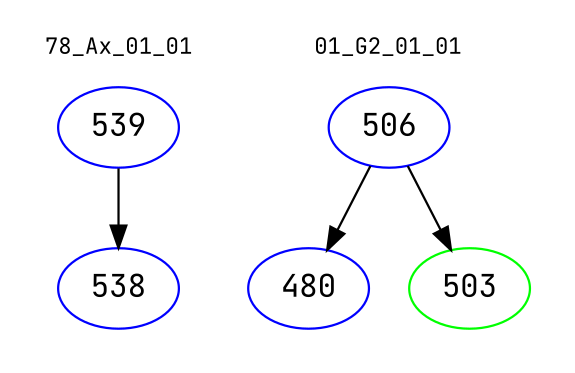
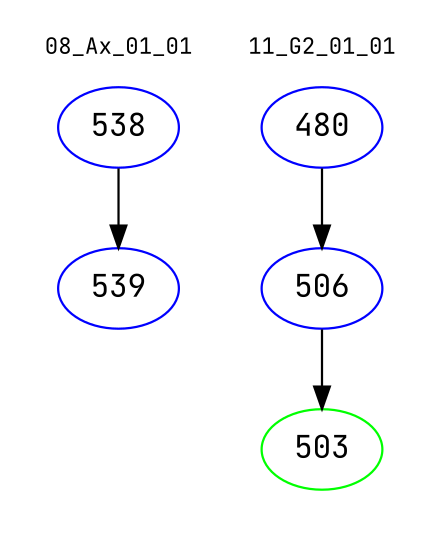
cluster "78_Ax_01_01": label "78_Ax_01_01" -> "08_Ax_01_01"
cluster "01_G2_01_01": label "01_G2_01_01" -> "11_G2_01_01"
edge "539" -> "538": reversed
edge "506" -> "480": reversed
